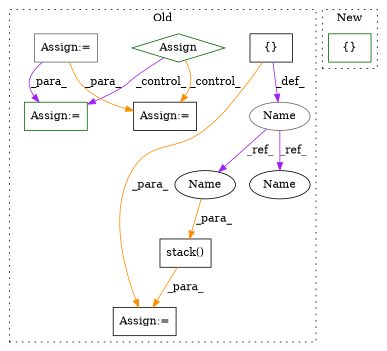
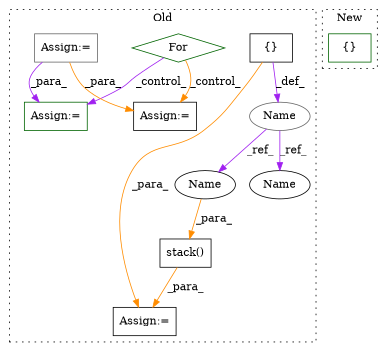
node "Assign": label "Assign" -> "For"
